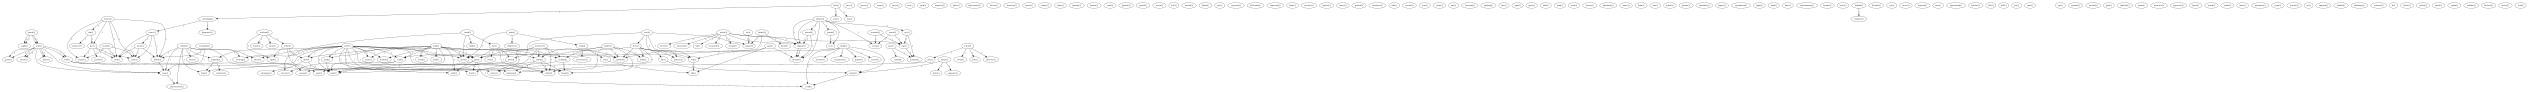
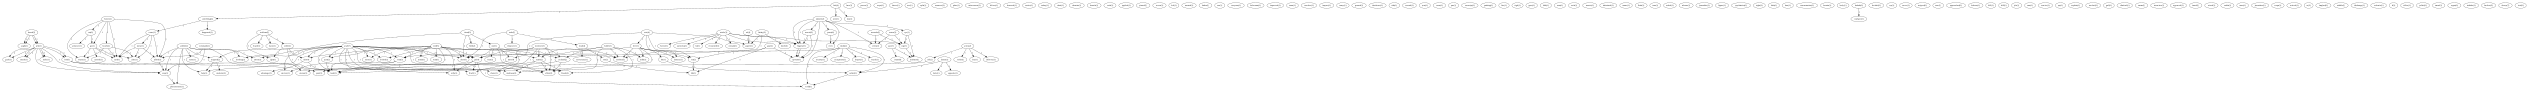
node "service(1)": added
edge "home(2)" -> "calm(1)": now "home(2)" -> "beach(2)"
edge "cocktail(2)" -> "blood(4)": now "cocktail(2)" -> "effect(2)"
